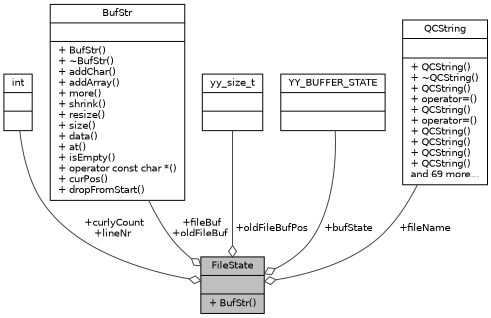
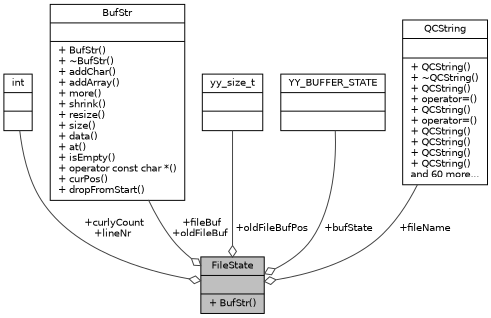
node "QCString": text "and 69 more..." -> "and 60 more..."
